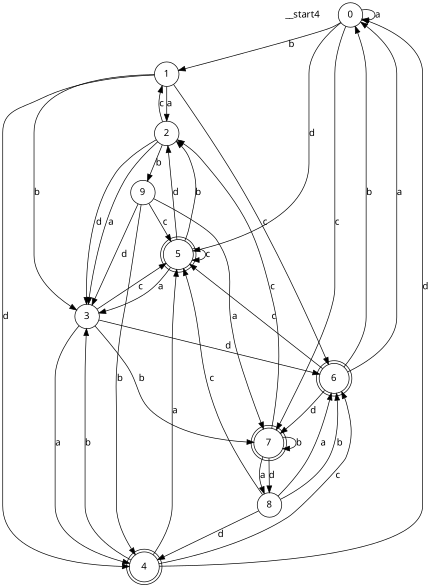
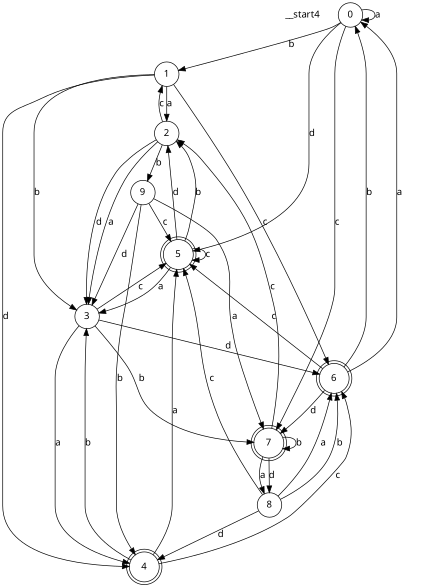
edge "4" -> "0": removed, label "d"
